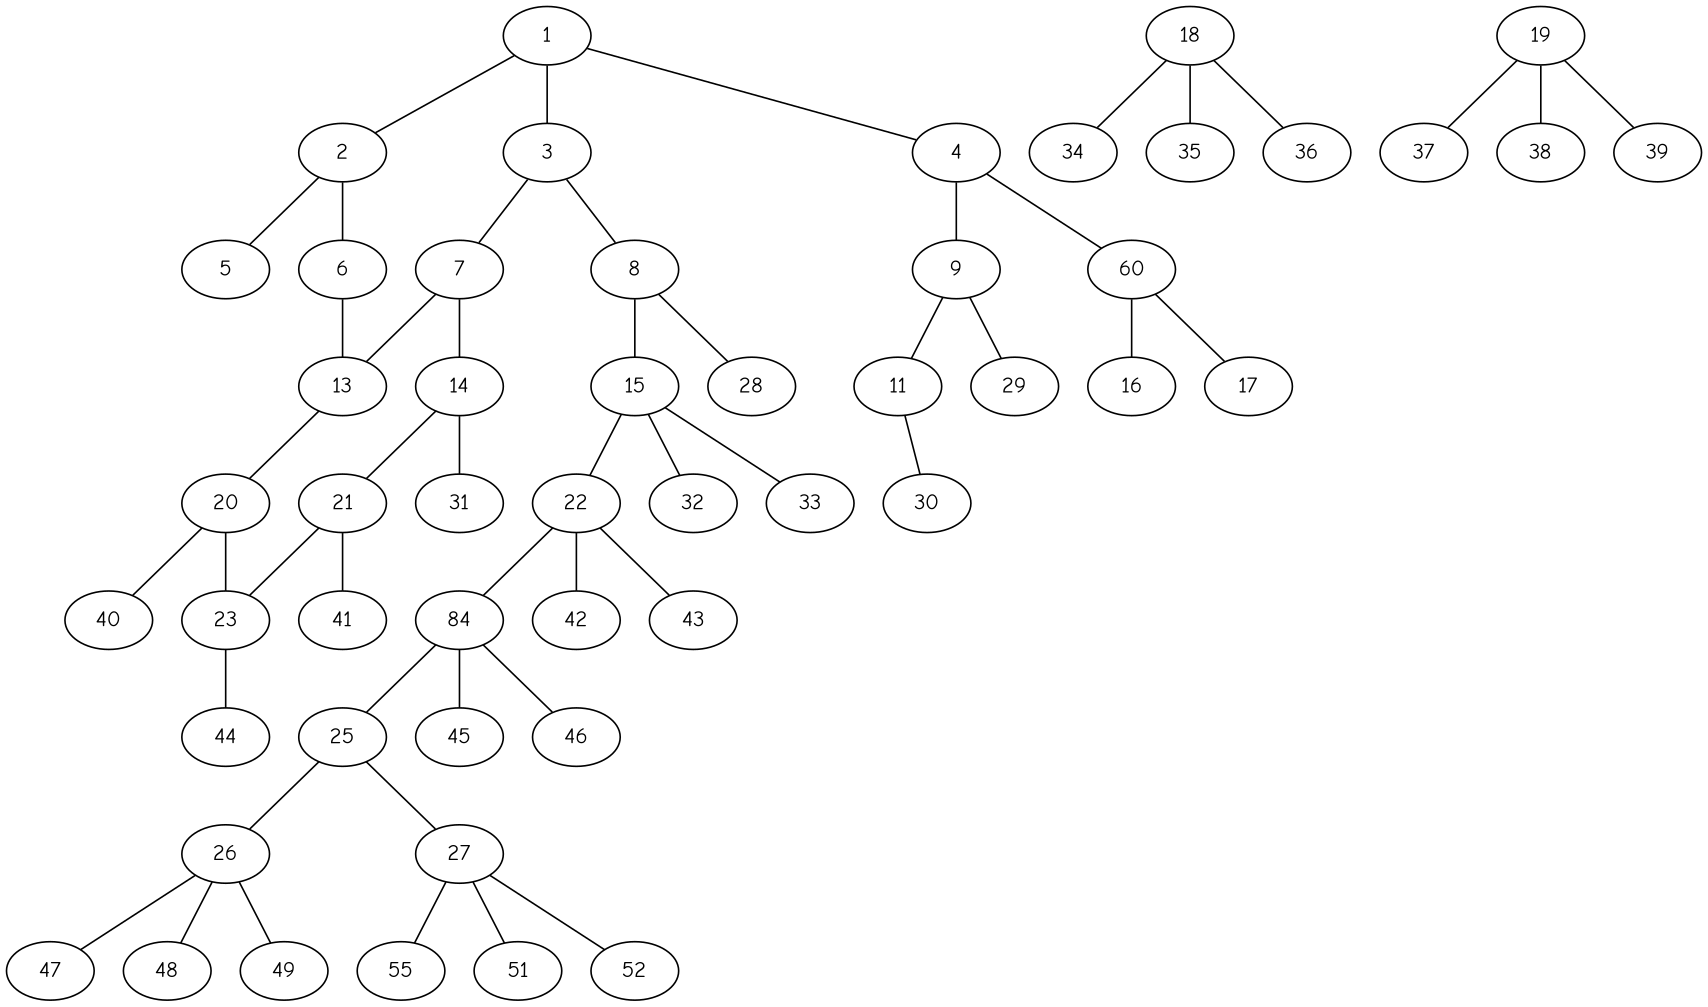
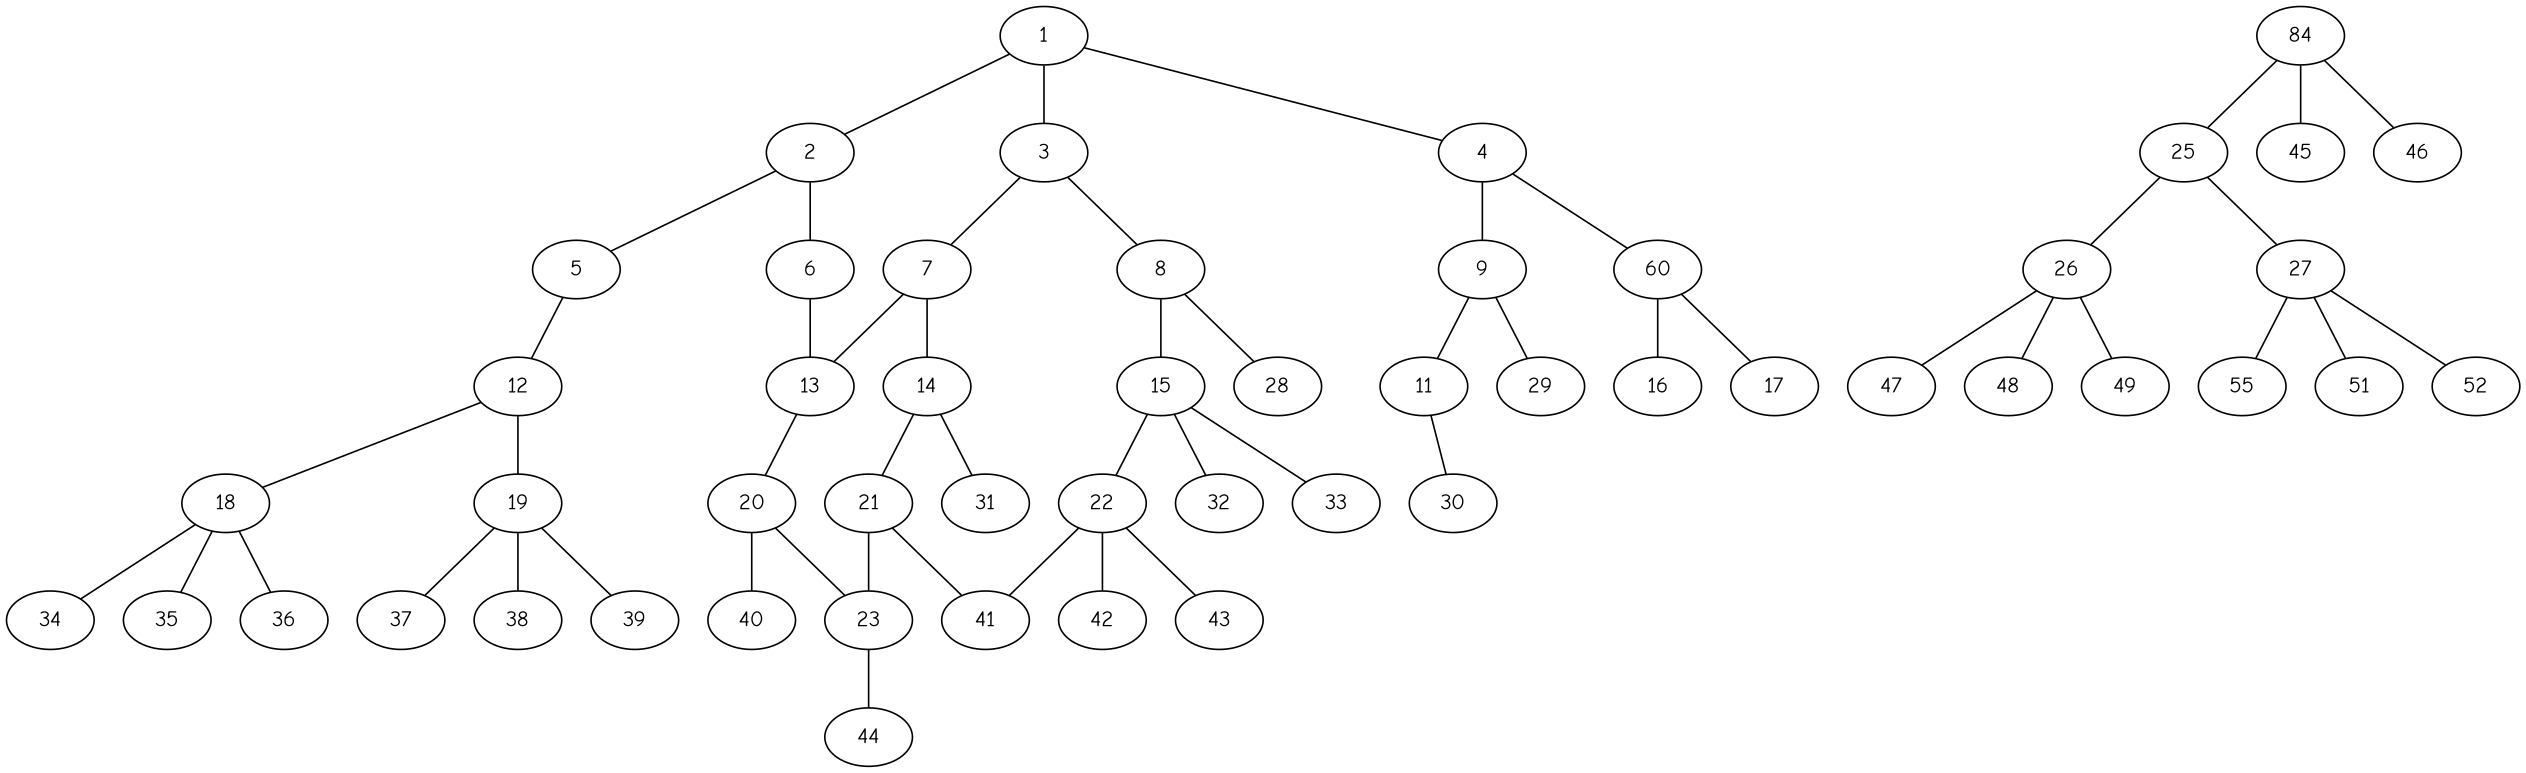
node "12": added
edge "22" -- "84": now "22" -- "41"
